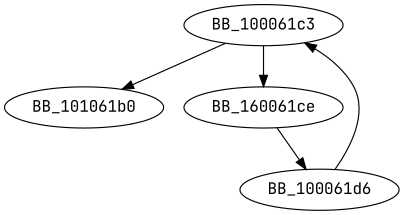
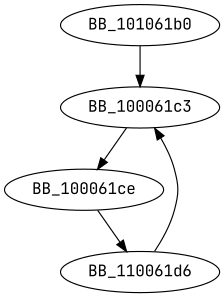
edge "BB_100061c3" -> "BB_101061b0": reversed
node "BB_160061ce": label "BB_160061ce" -> "BB_100061ce"
node "BB_100061d6": label "BB_100061d6" -> "BB_110061d6"
